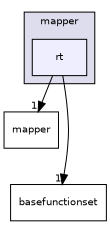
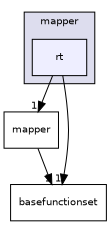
edge "mapper" -> "basefunctionset": added
